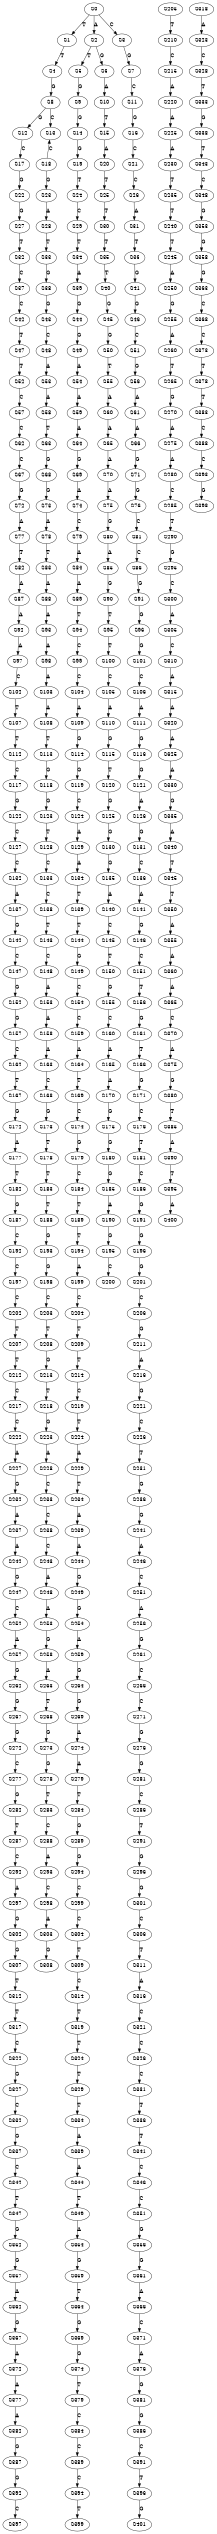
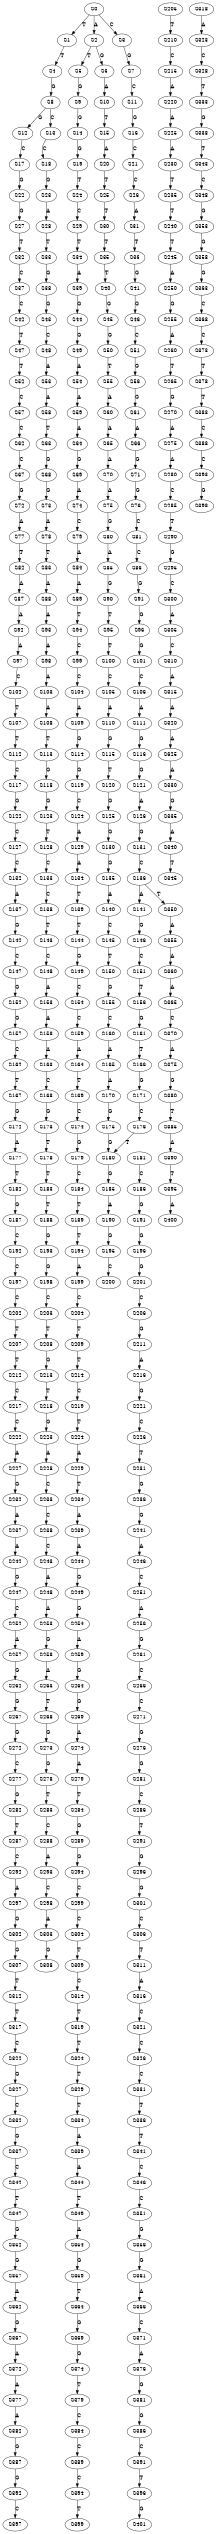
edge "S18" -> "S13": reversed
edge "S56" -> "S61": label "A" -> "G"
edge "S345" -> "S350": now "S136" -> "S350"
edge "S176" -> "S181": now "S176" -> "S180"
